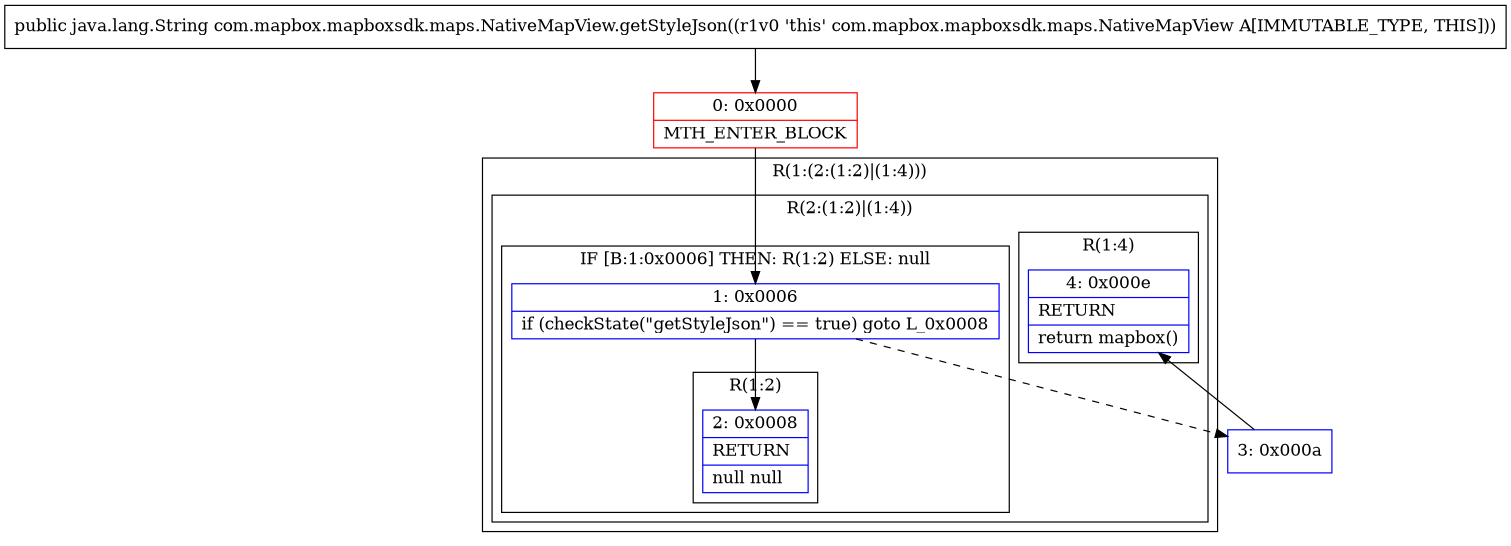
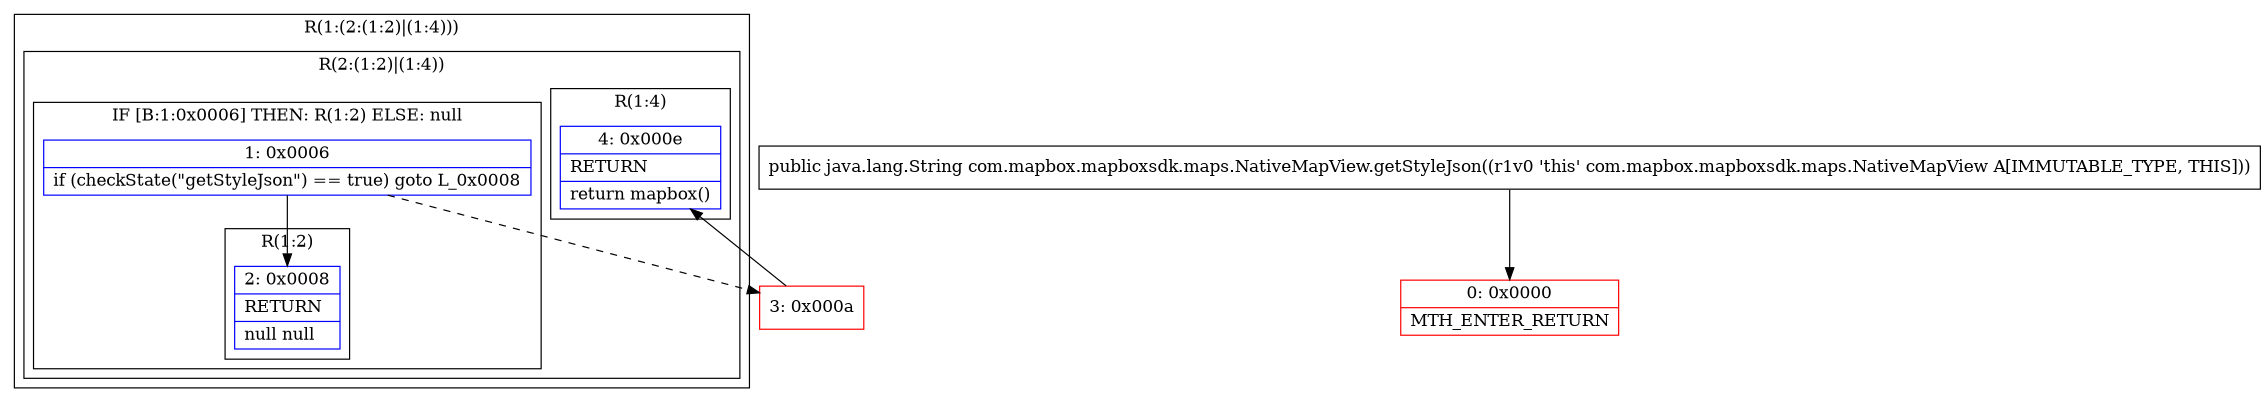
node "0: 0x0000": text "MTH_ENTER_BLOCK" -> "MTH_ENTER_RETURN"
edge "0: 0x0000" -> "1: 0x0006": removed
node "3: 0x000a": color blue -> red
